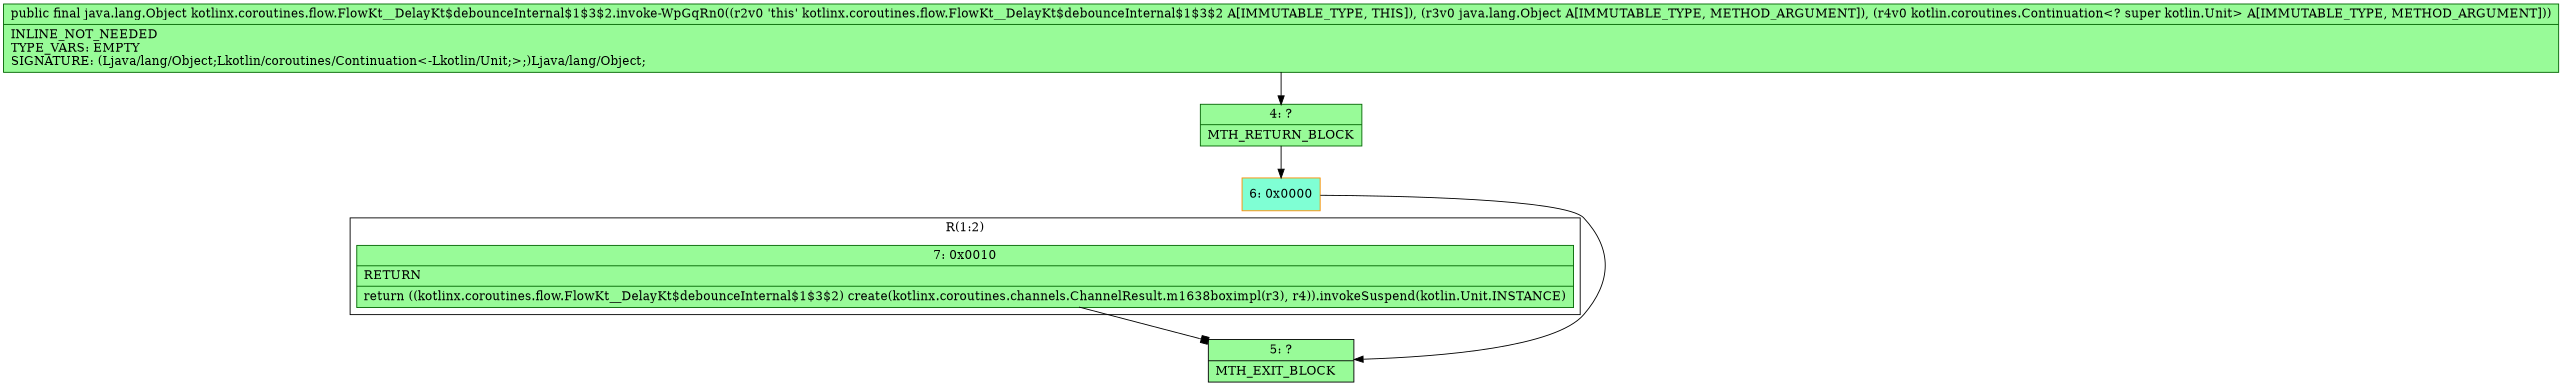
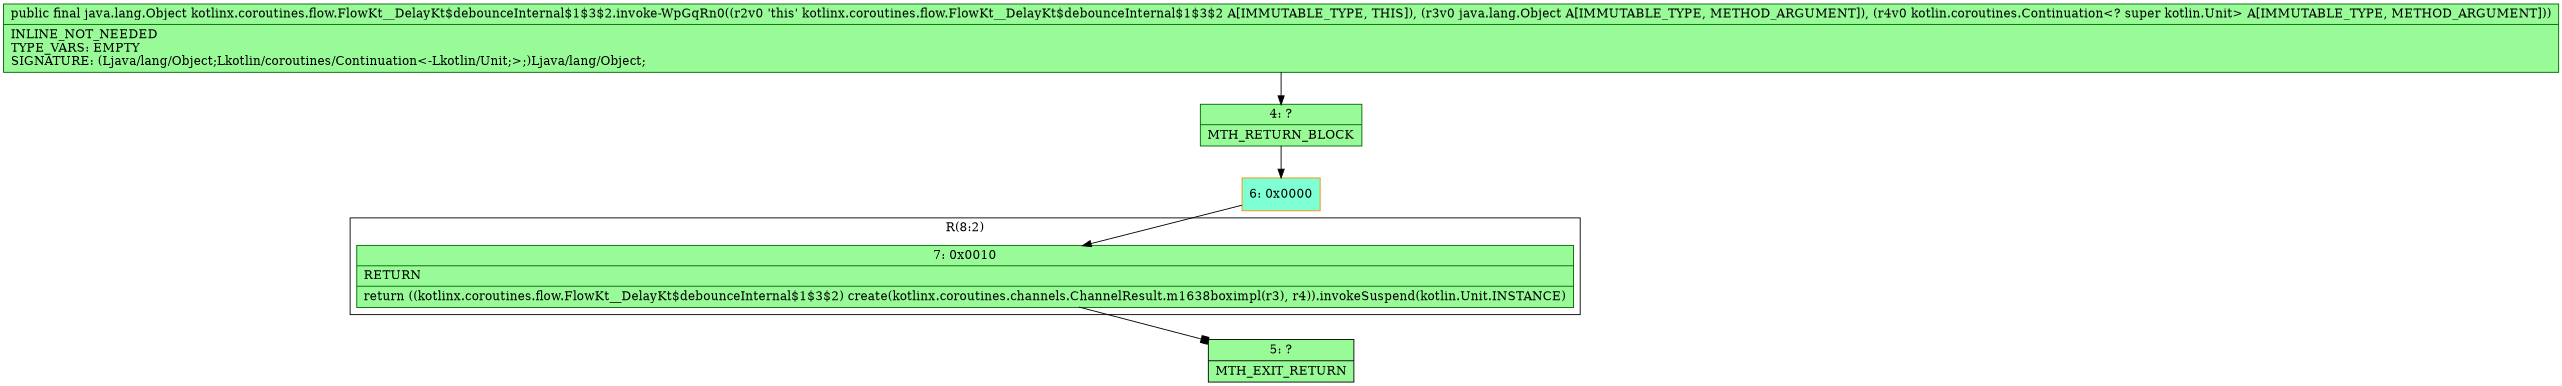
cluster "R(1:2)": label "R(1:2)" -> "R(8:2)"
edge "6: 0x0000" -> "5: ?": now "6: 0x0000" -> "7: 0x0010"
node "5: ?": text "MTH_EXIT_BLOCK" -> "MTH_EXIT_RETURN"
